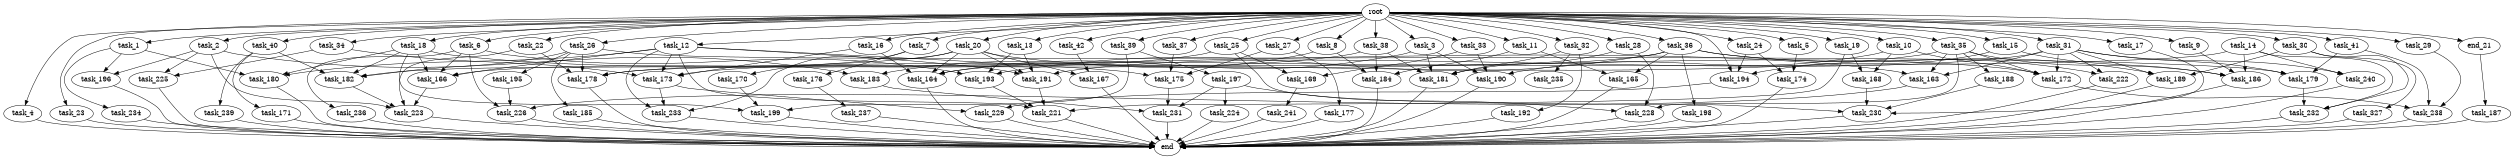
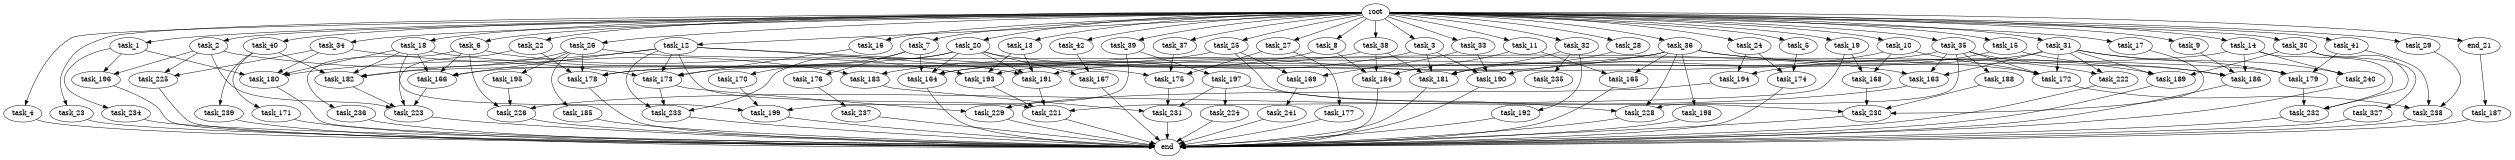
edge "root" -> "task_194": now "root" -> "task_14"
edge "task_16" -> "task_164": now "task_7" -> "task_164"
edge "task_34" -> "task_180": added
edge "task_28" -> "task_228": now "task_36" -> "task_228"
